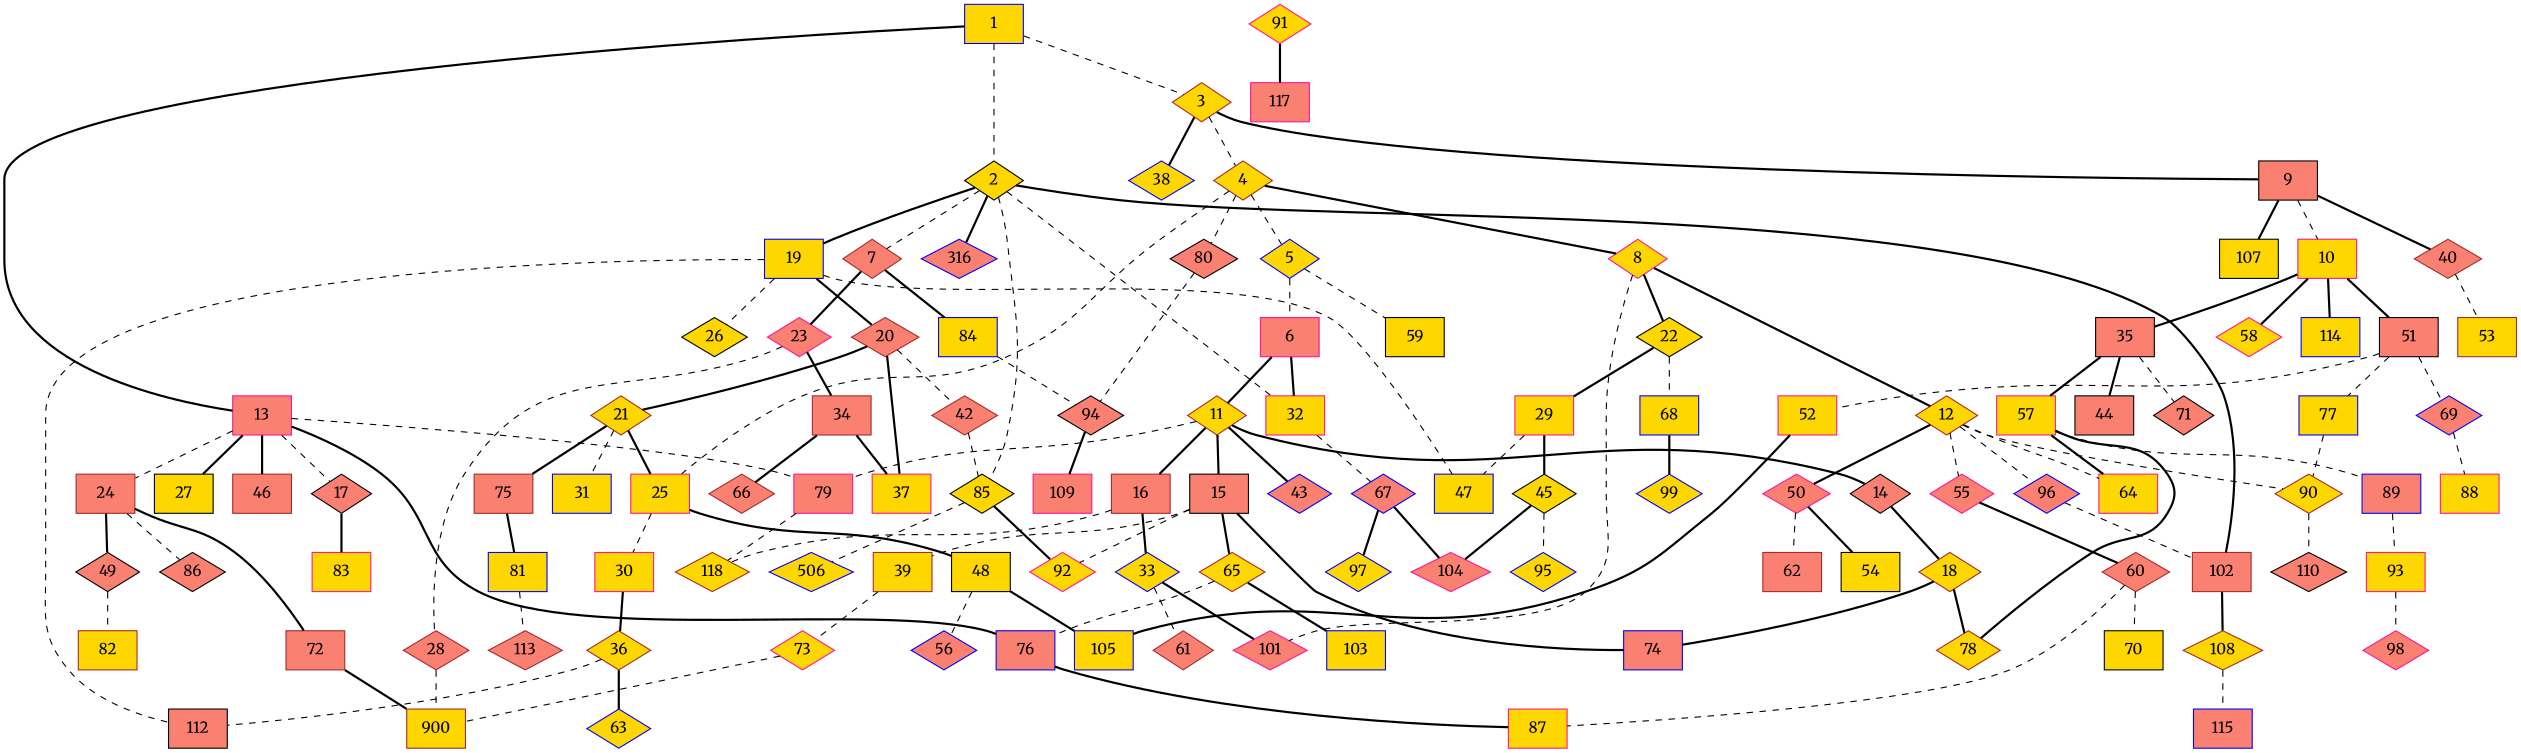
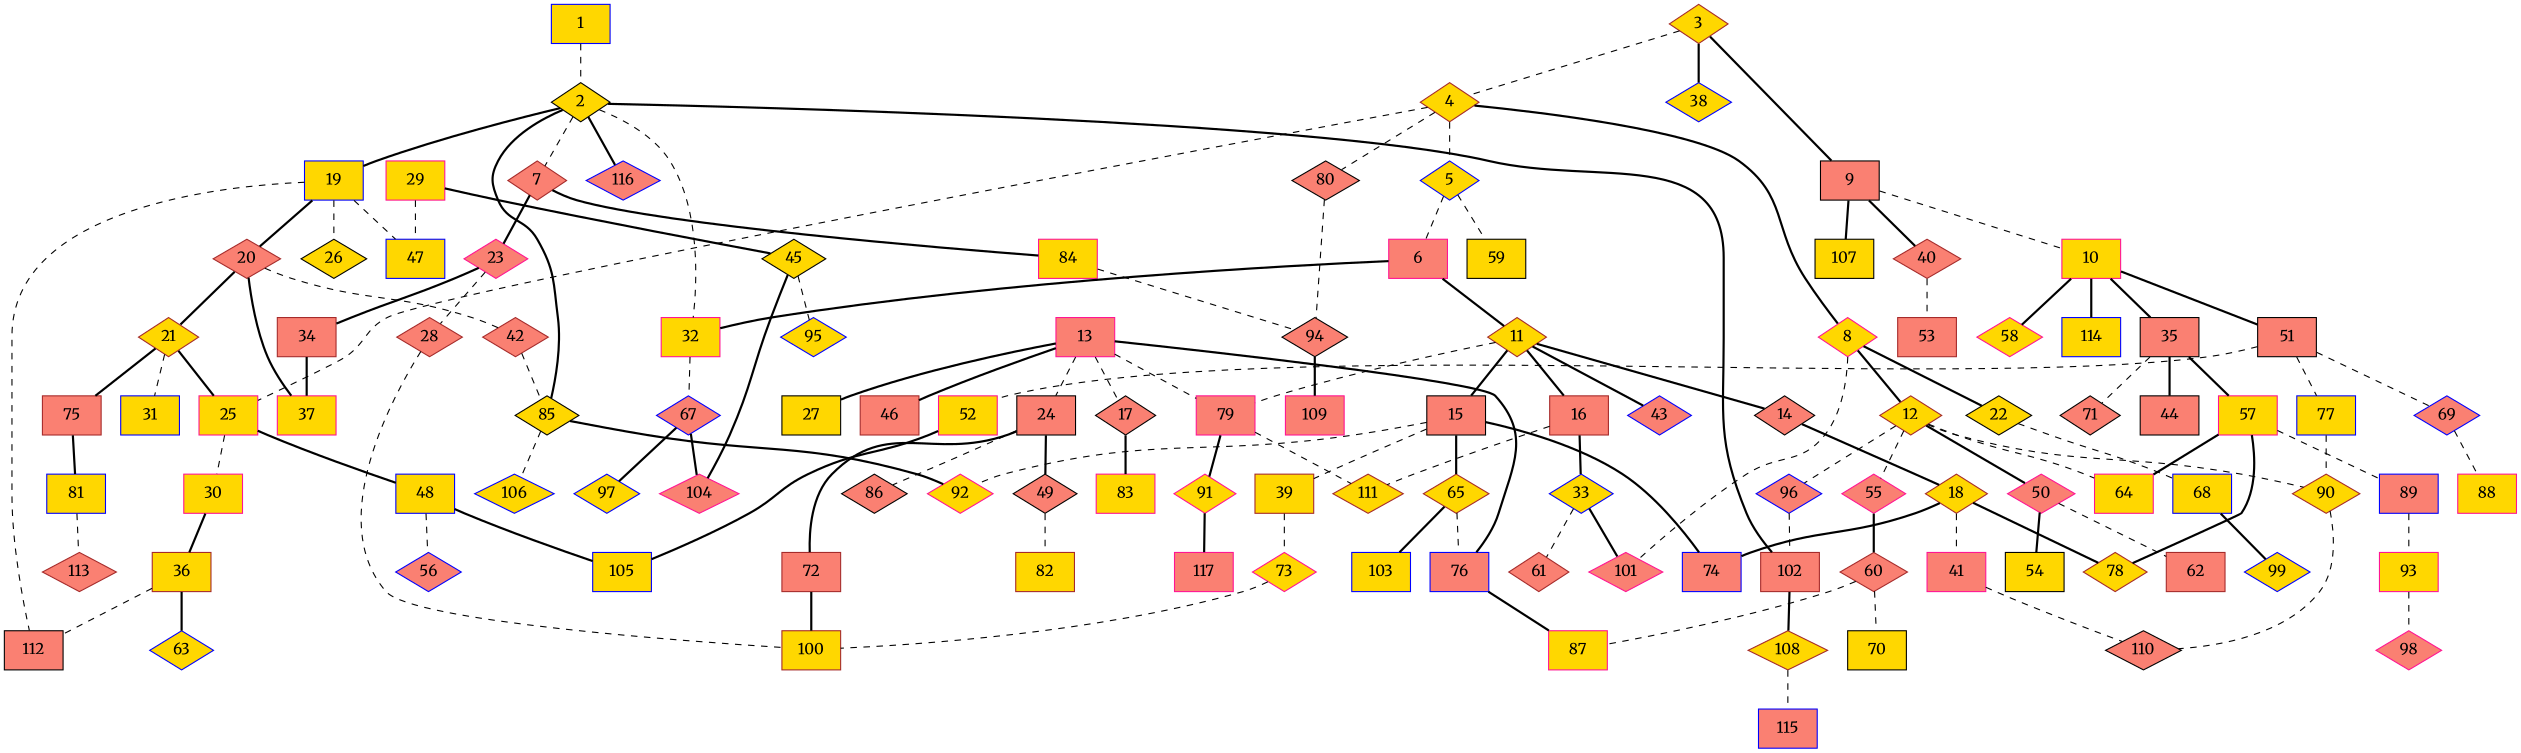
edge "1" -- "3": removed
edge "1" -- "13": removed
node "316": label "316" -> "116"
node "84": color blue -> deeppink
node "53": fillcolor gold -> salmon
edge "2" -- "85": style dashed -> bold
edge "22" -- "29": removed
edge "79" -- "91": added
node "24": color brown -> black
node "66": removed
node "118": label "118" -> "111"
node "506": label "506" -> "106"
node "48": color black -> blue
node "41": added
node "36": shape diamond -> box
node "900": label "900" -> "100"
